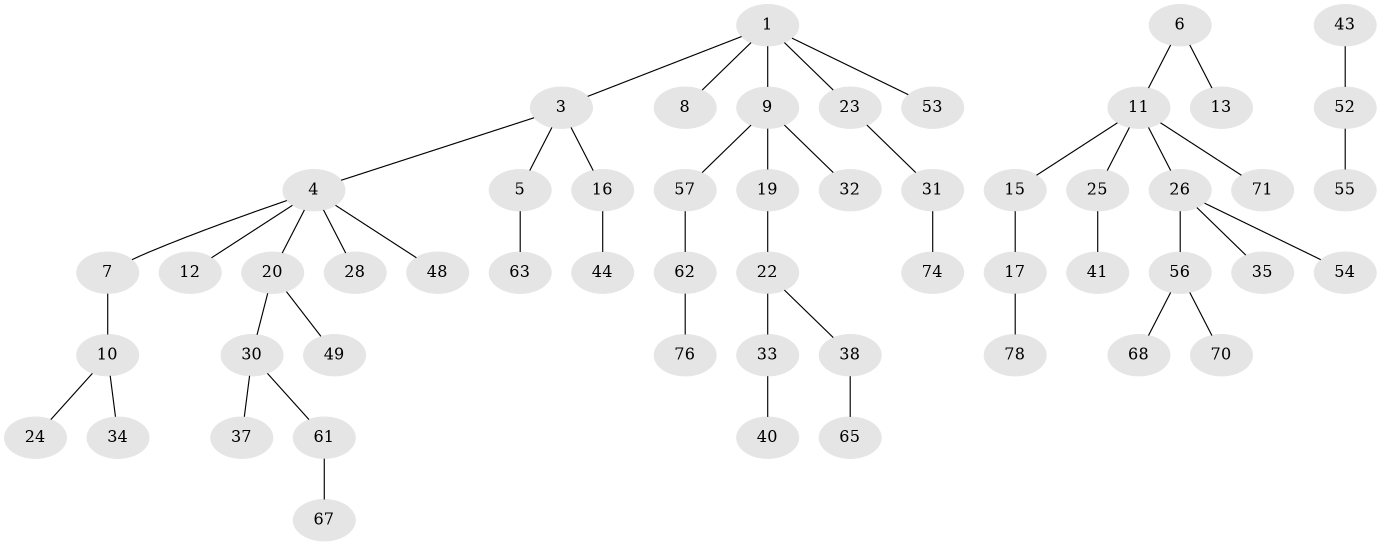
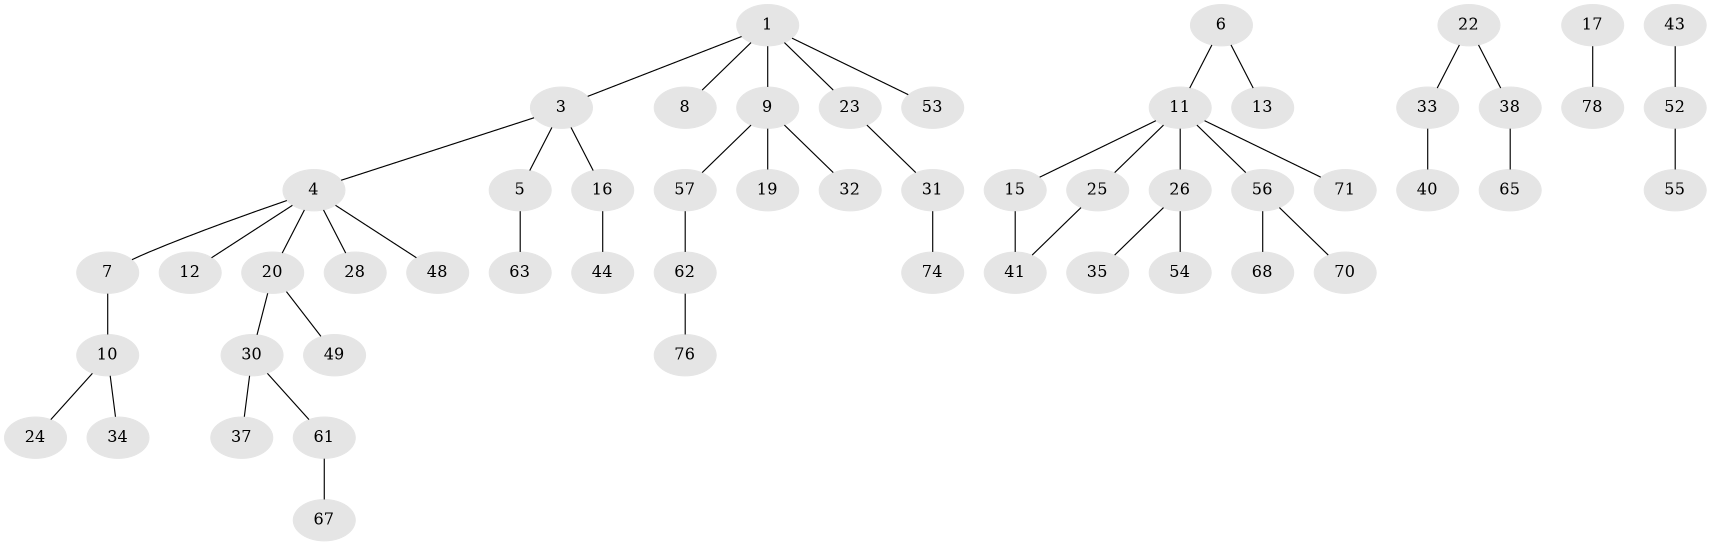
edge "19" -- "22": removed
edge "15" -- "17": now "15" -- "41"
edge "26" -- "56": now "11" -- "56"
